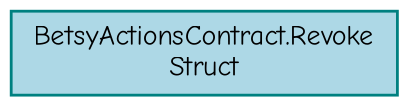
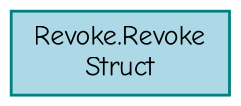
node "BetsyActionsContract.Revoke Struct": label "BetsyActionsContract.Revoke Struct" -> "Revoke.Revoke Struct"
